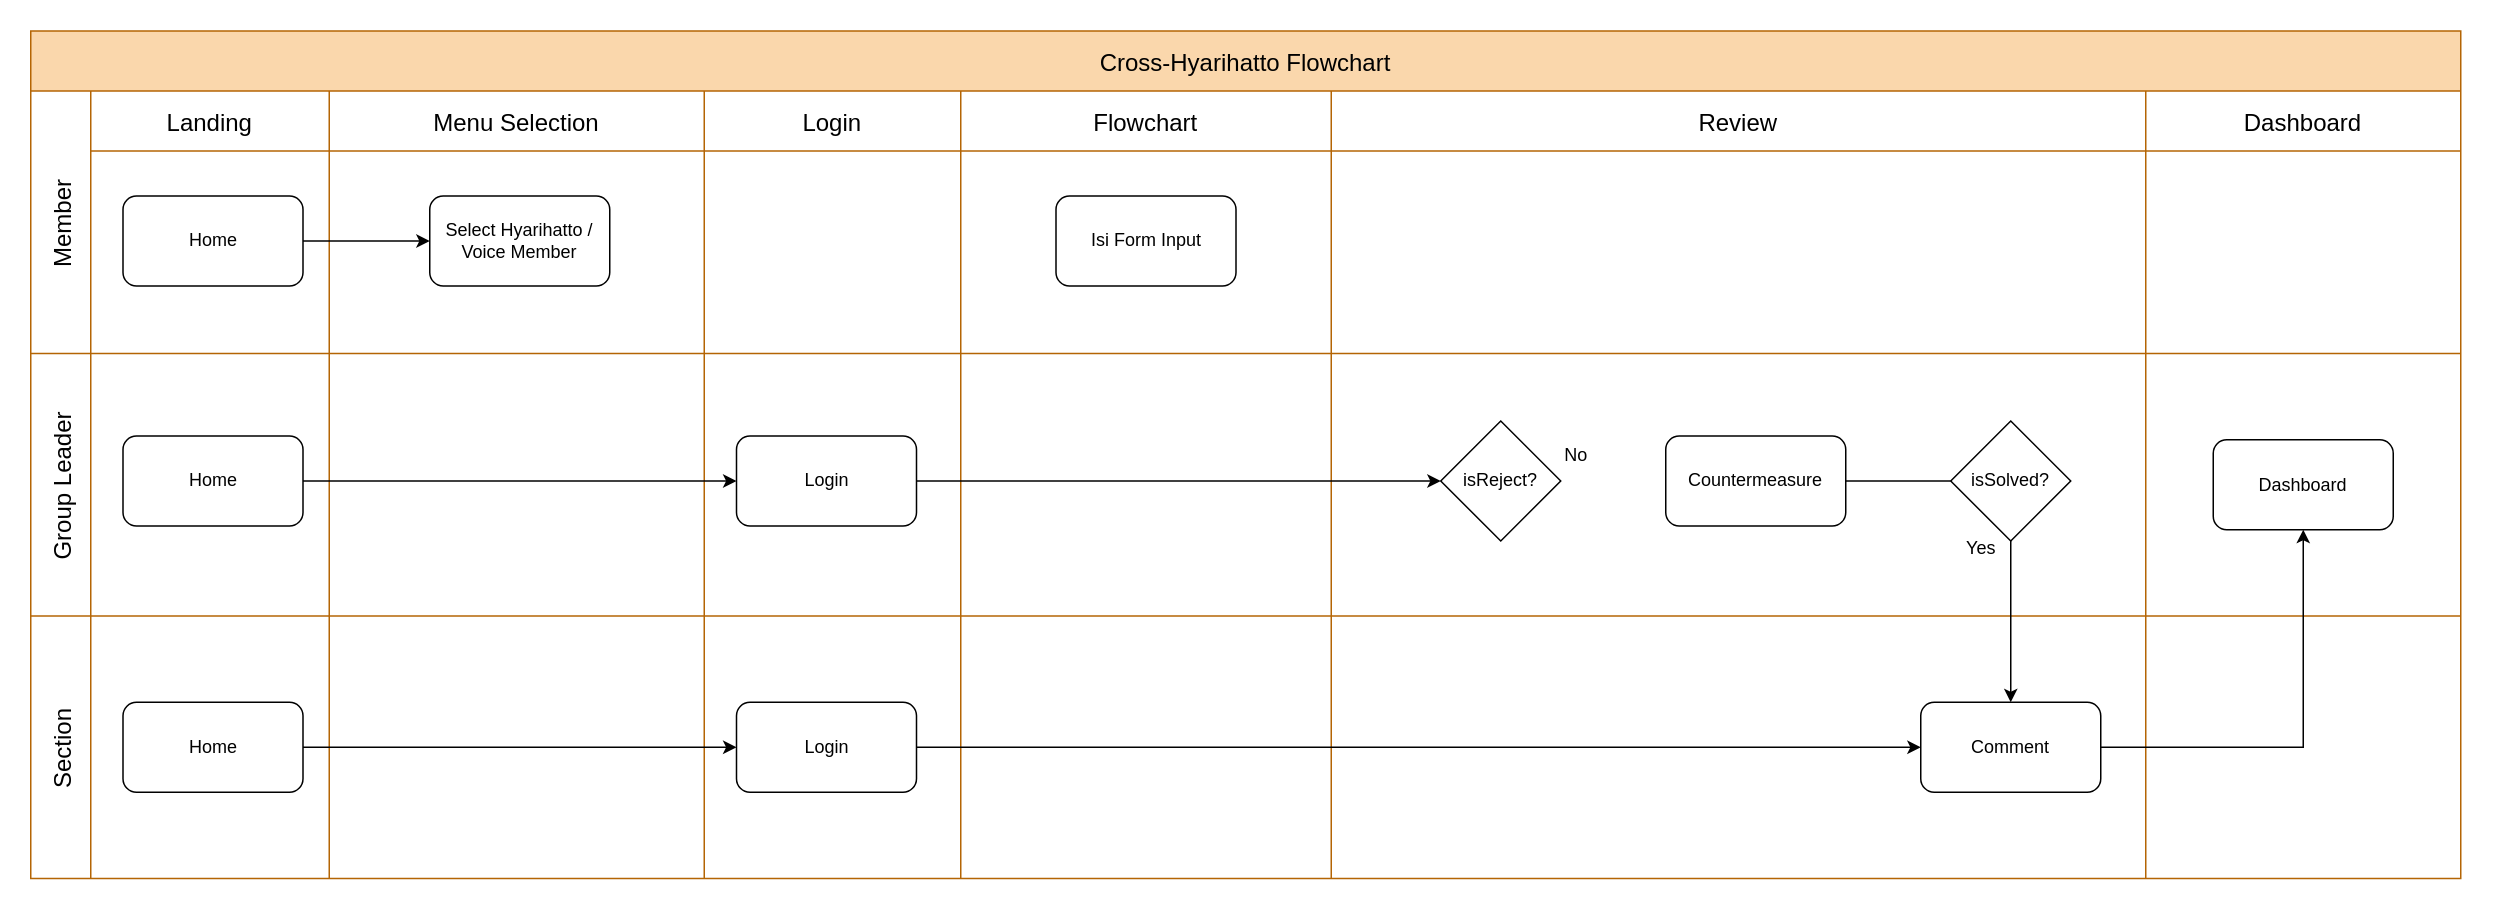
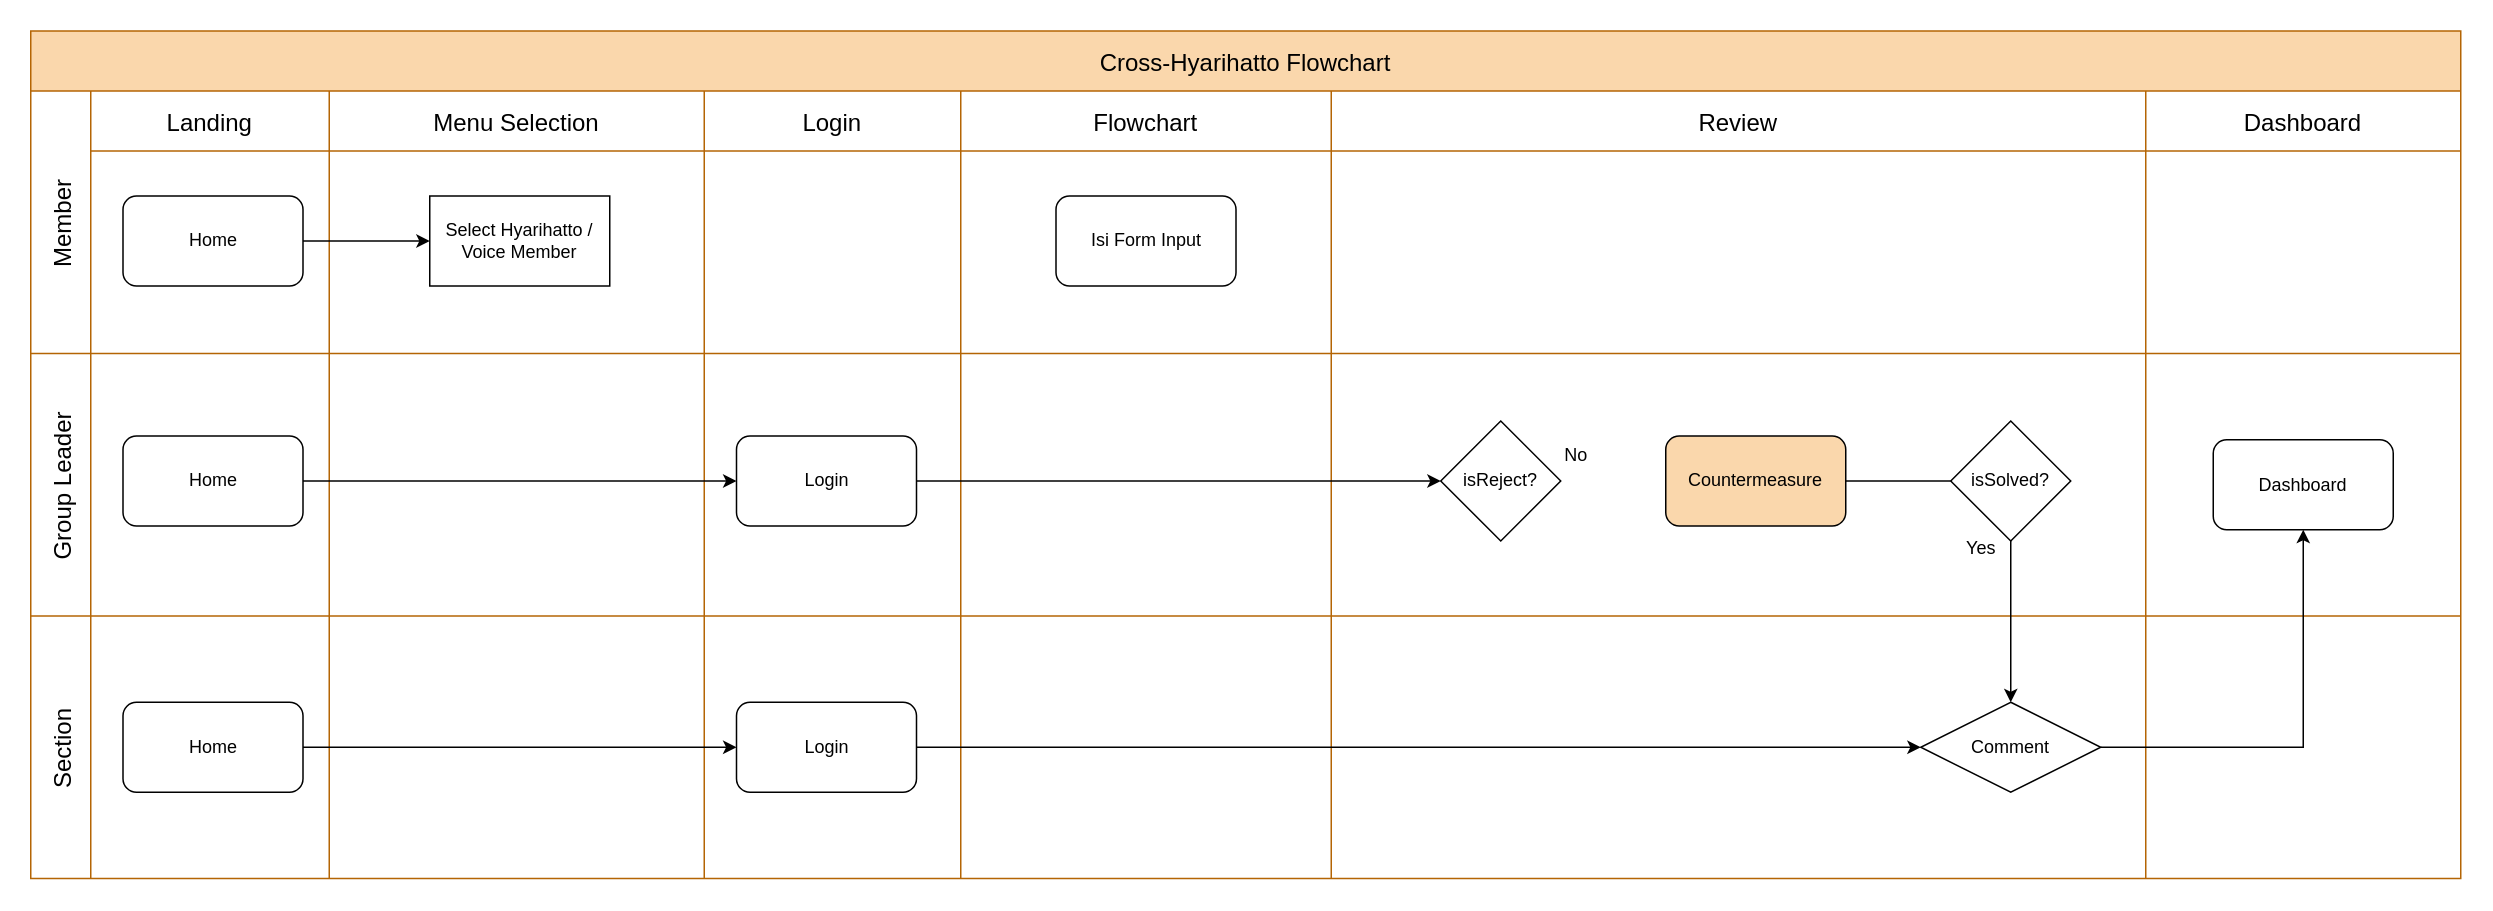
node "Select Hyarihatto / Voice Member": shape rounded rectangle -> rectangle
node "Countermeasure": fillcolor #ffffff -> #fad7ac
node "Comment": shape rounded rectangle -> diamond
